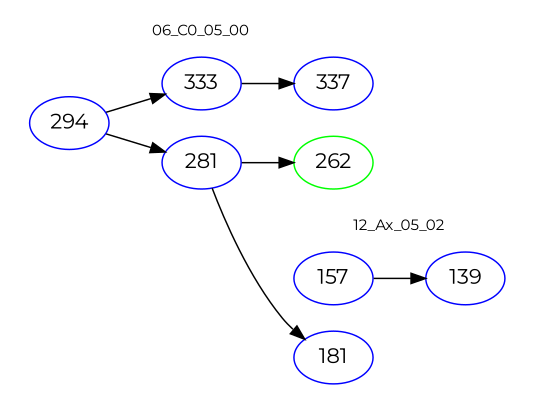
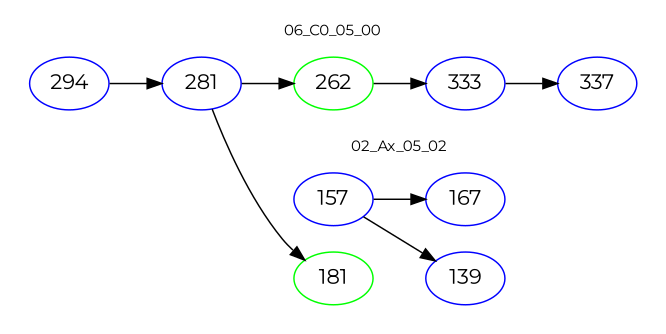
edge "294" -> "333": now "262" -> "333"
node "167": added
cluster "12_Ax_05_02": label "12_Ax_05_02" -> "02_Ax_05_02"
node "181": color blue -> green
